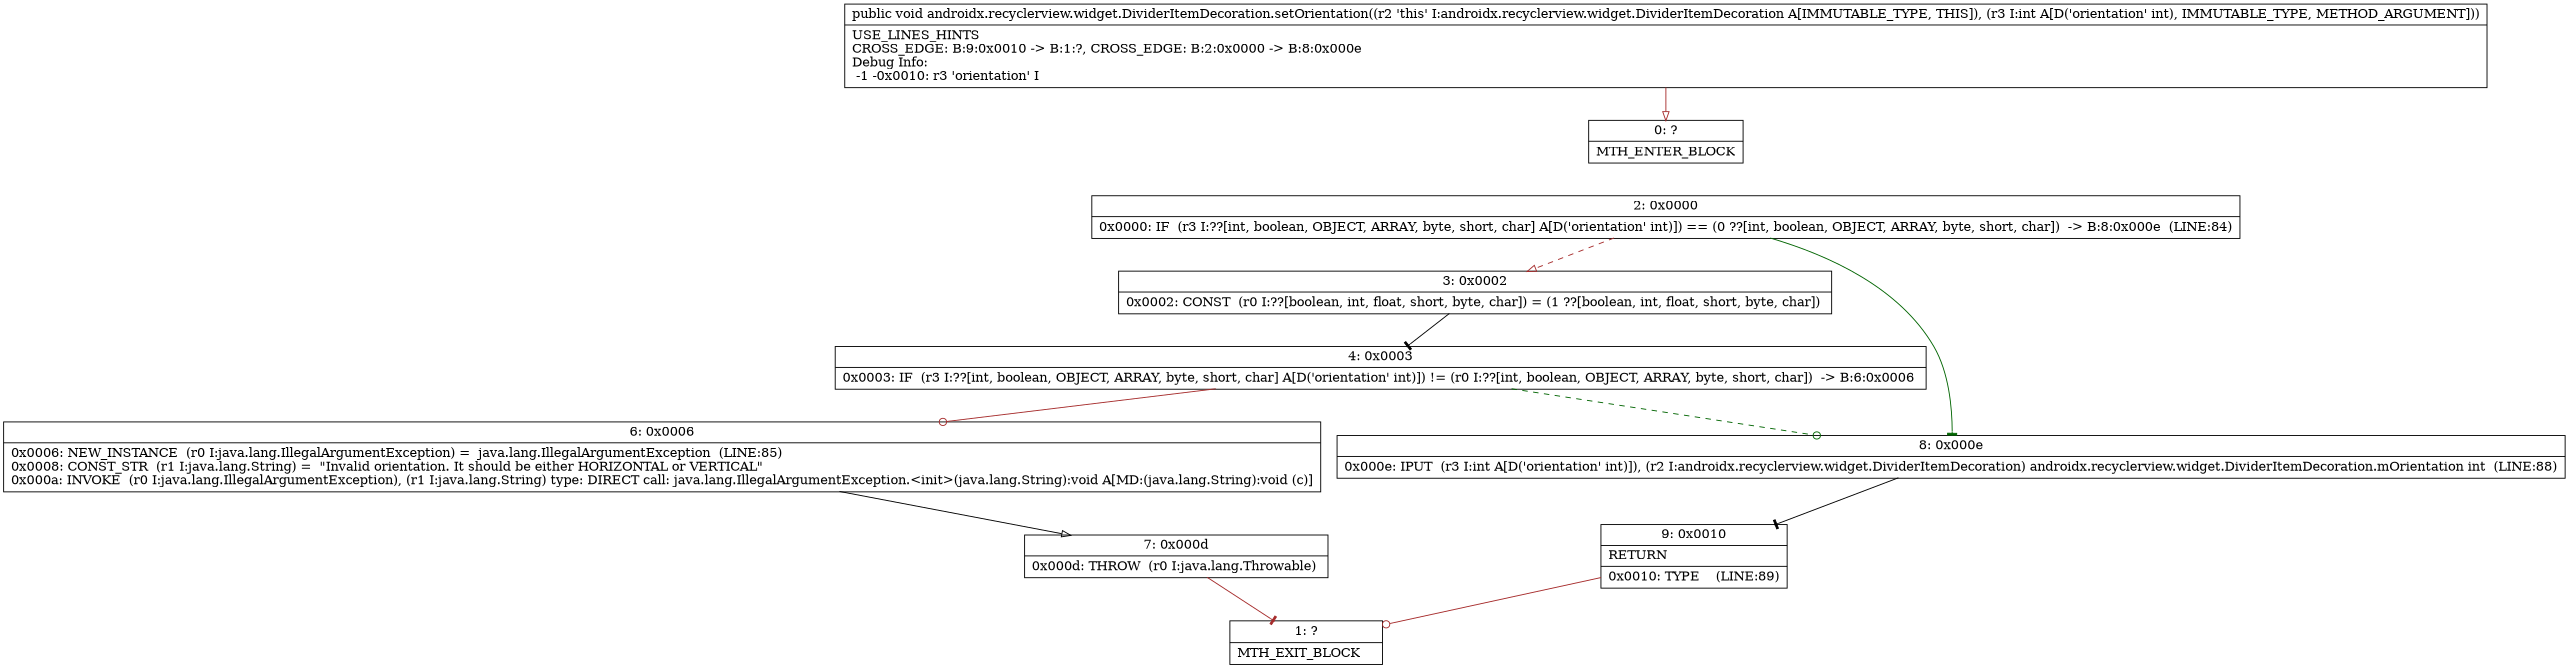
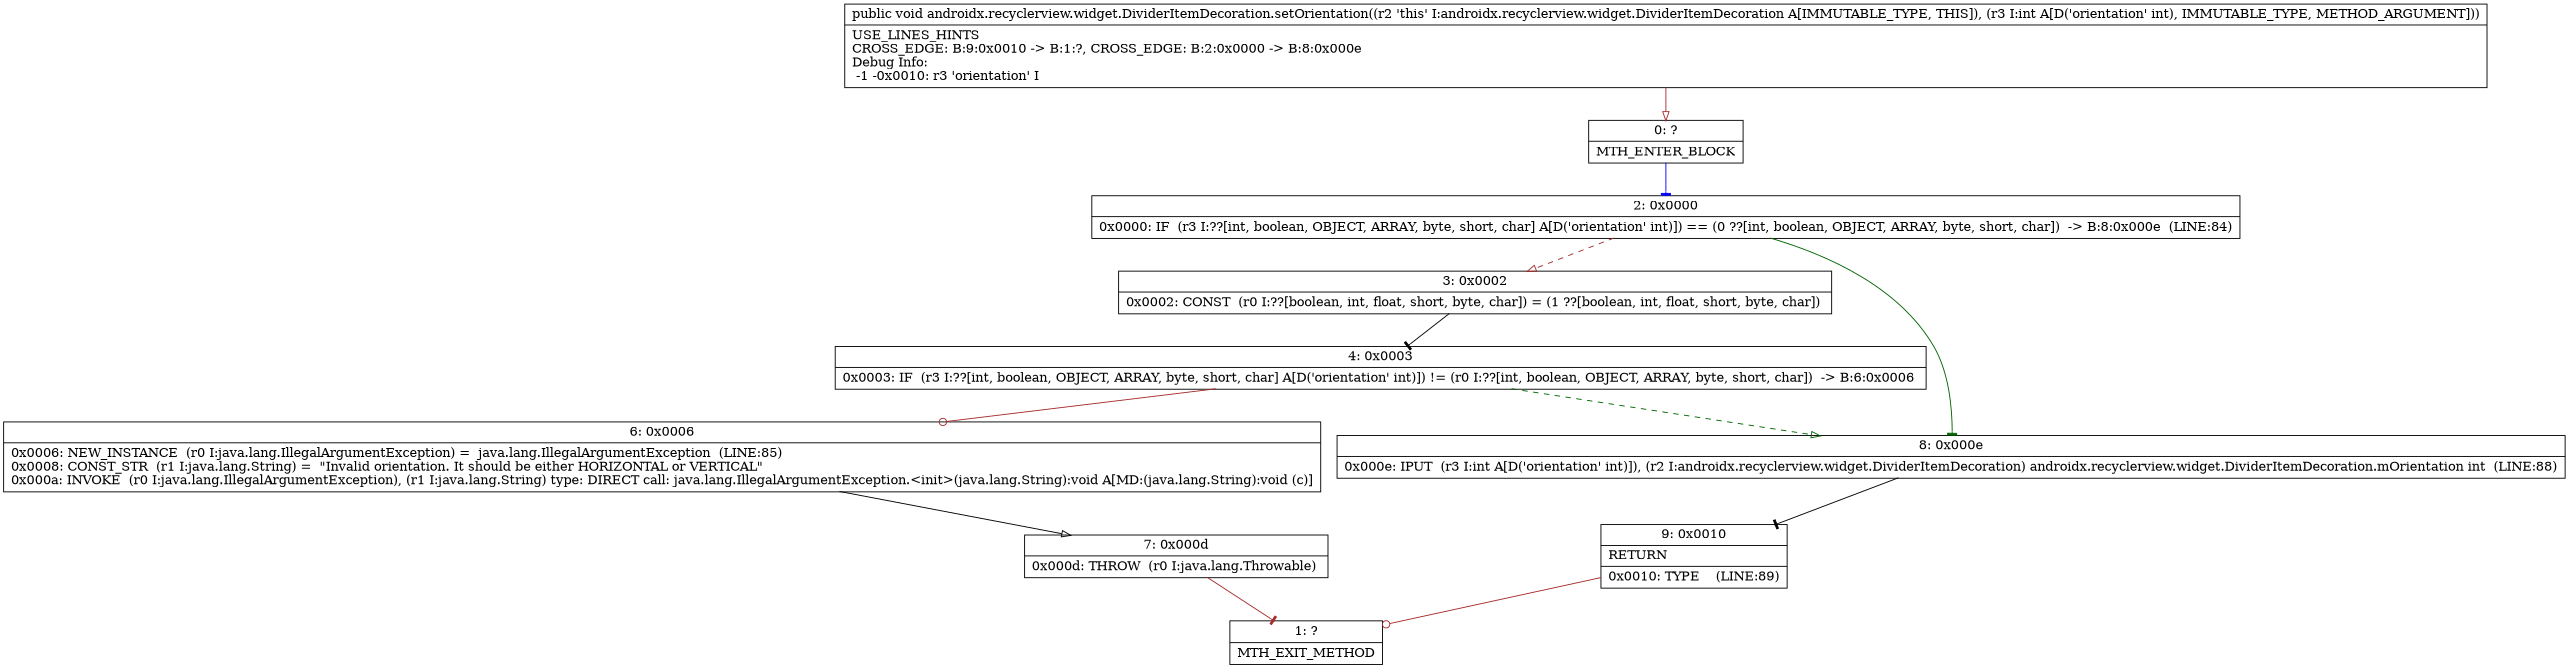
edge "0: ?" -> "2: 0x0000": added
edge "4: 0x0003" -> "8: 0x000e": arrowhead odot -> onormal
node "1: ?": text "MTH_EXIT_BLOCK" -> "MTH_EXIT_METHOD"
